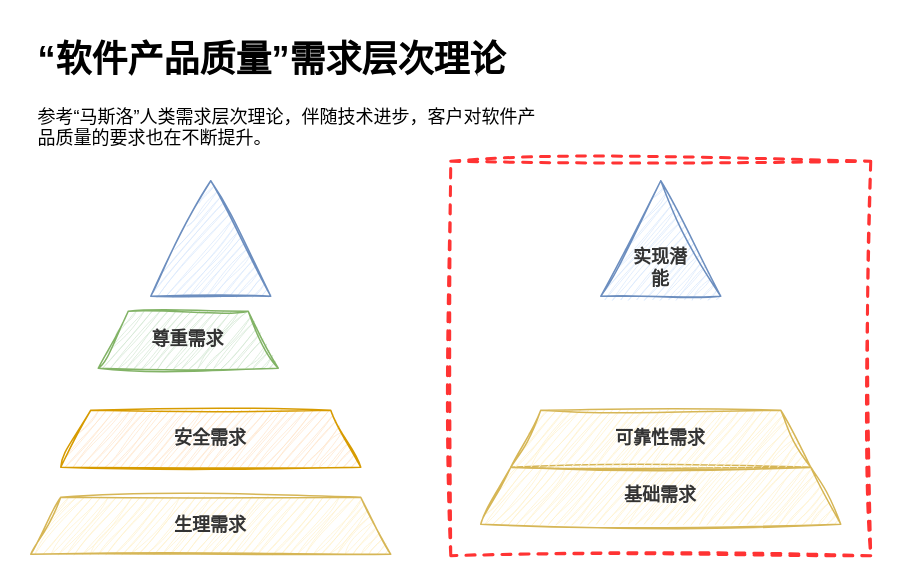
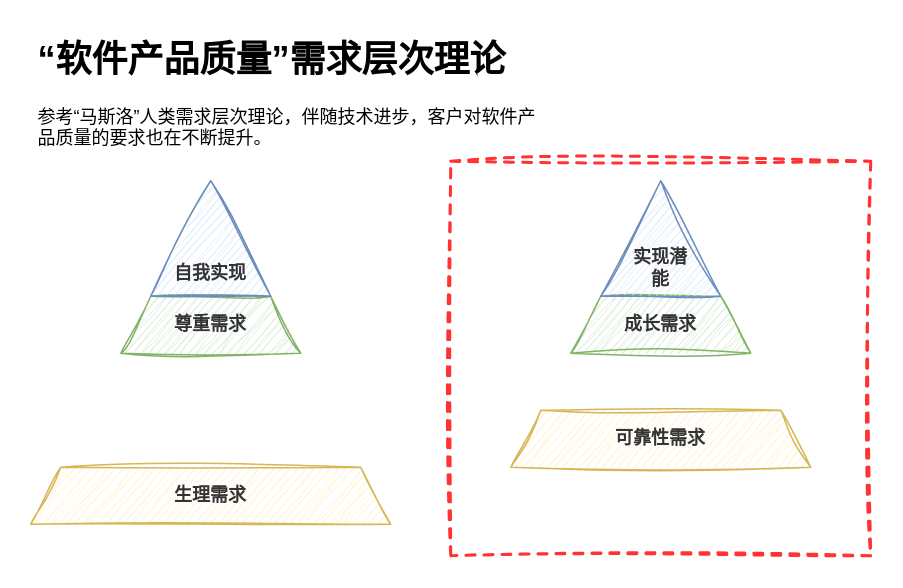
node "自我实现": added
node "成长需求": added
node "尊重需求": moved (188, 340) -> (211, 325)
node "安全需求": removed
node "基础需求": removed
node "生理需求": moved (211, 526) -> (211, 496)
